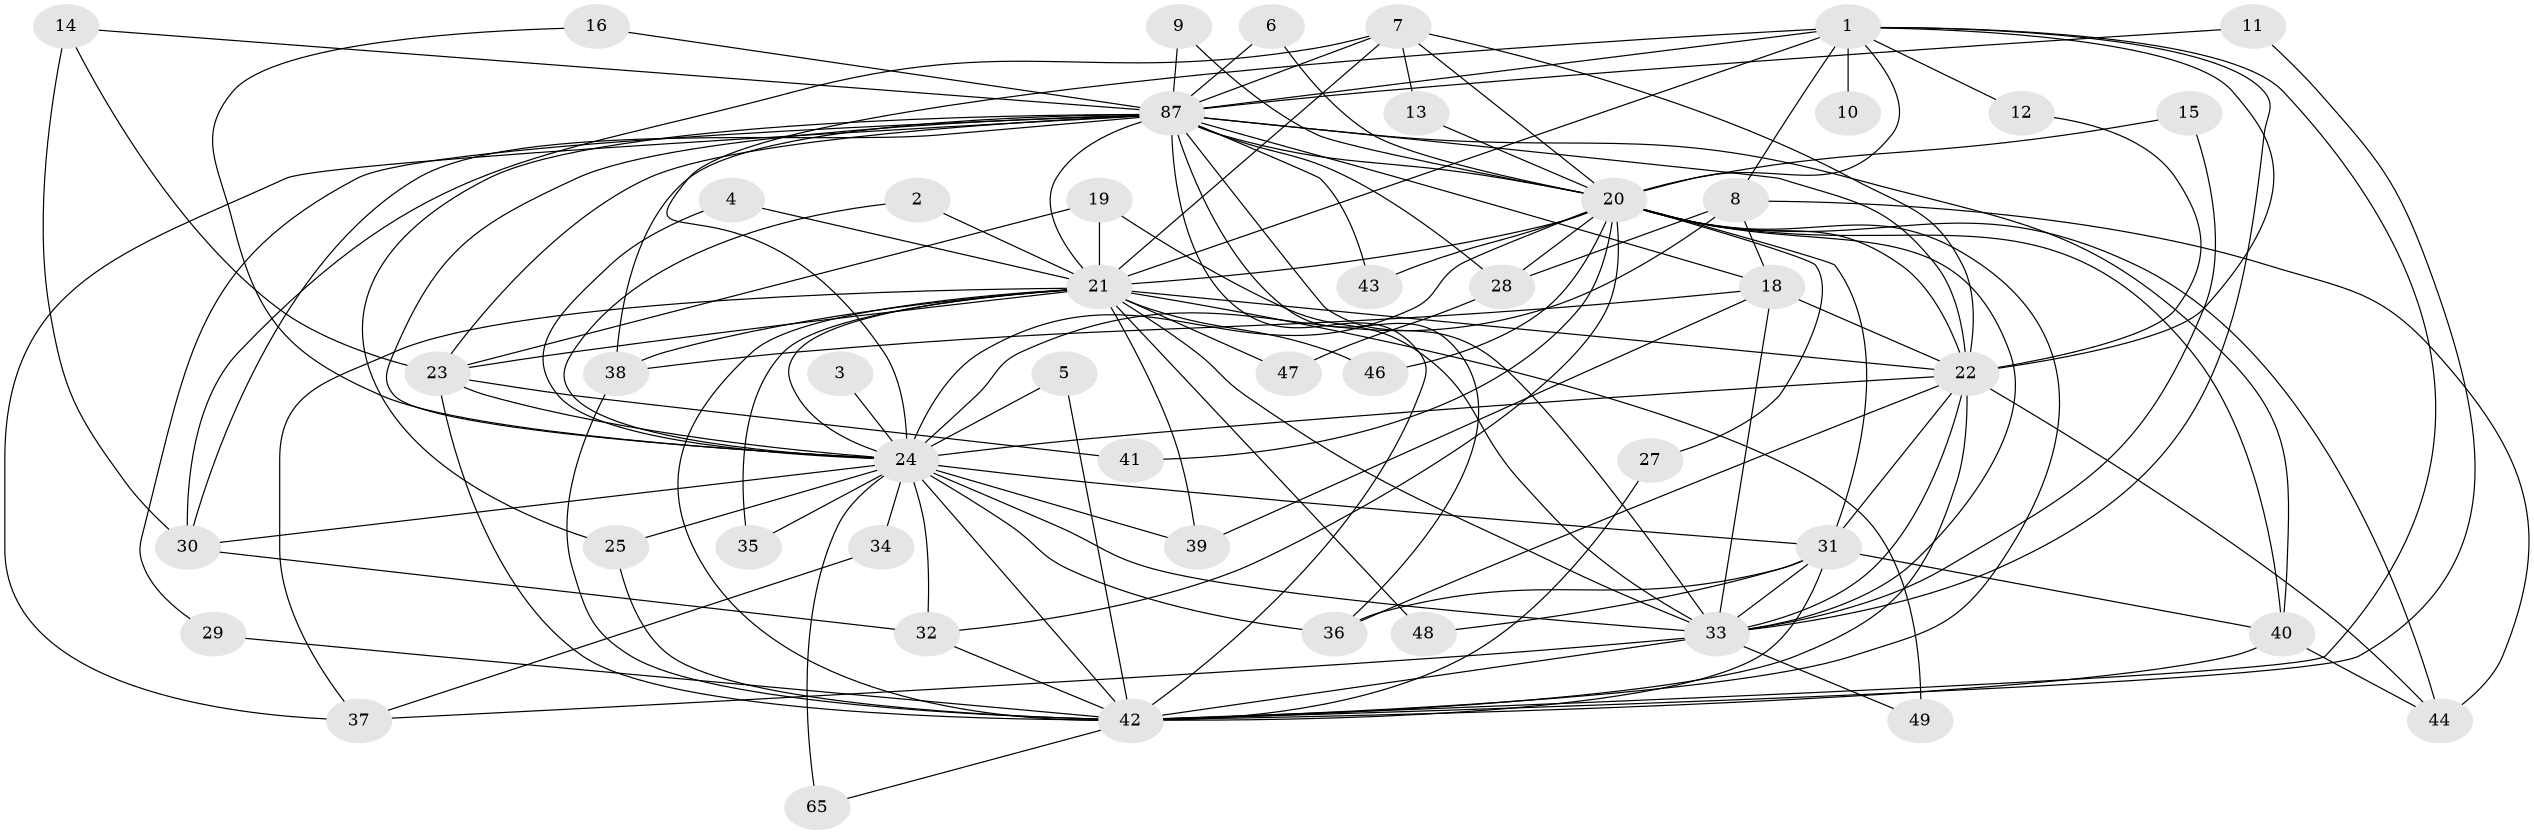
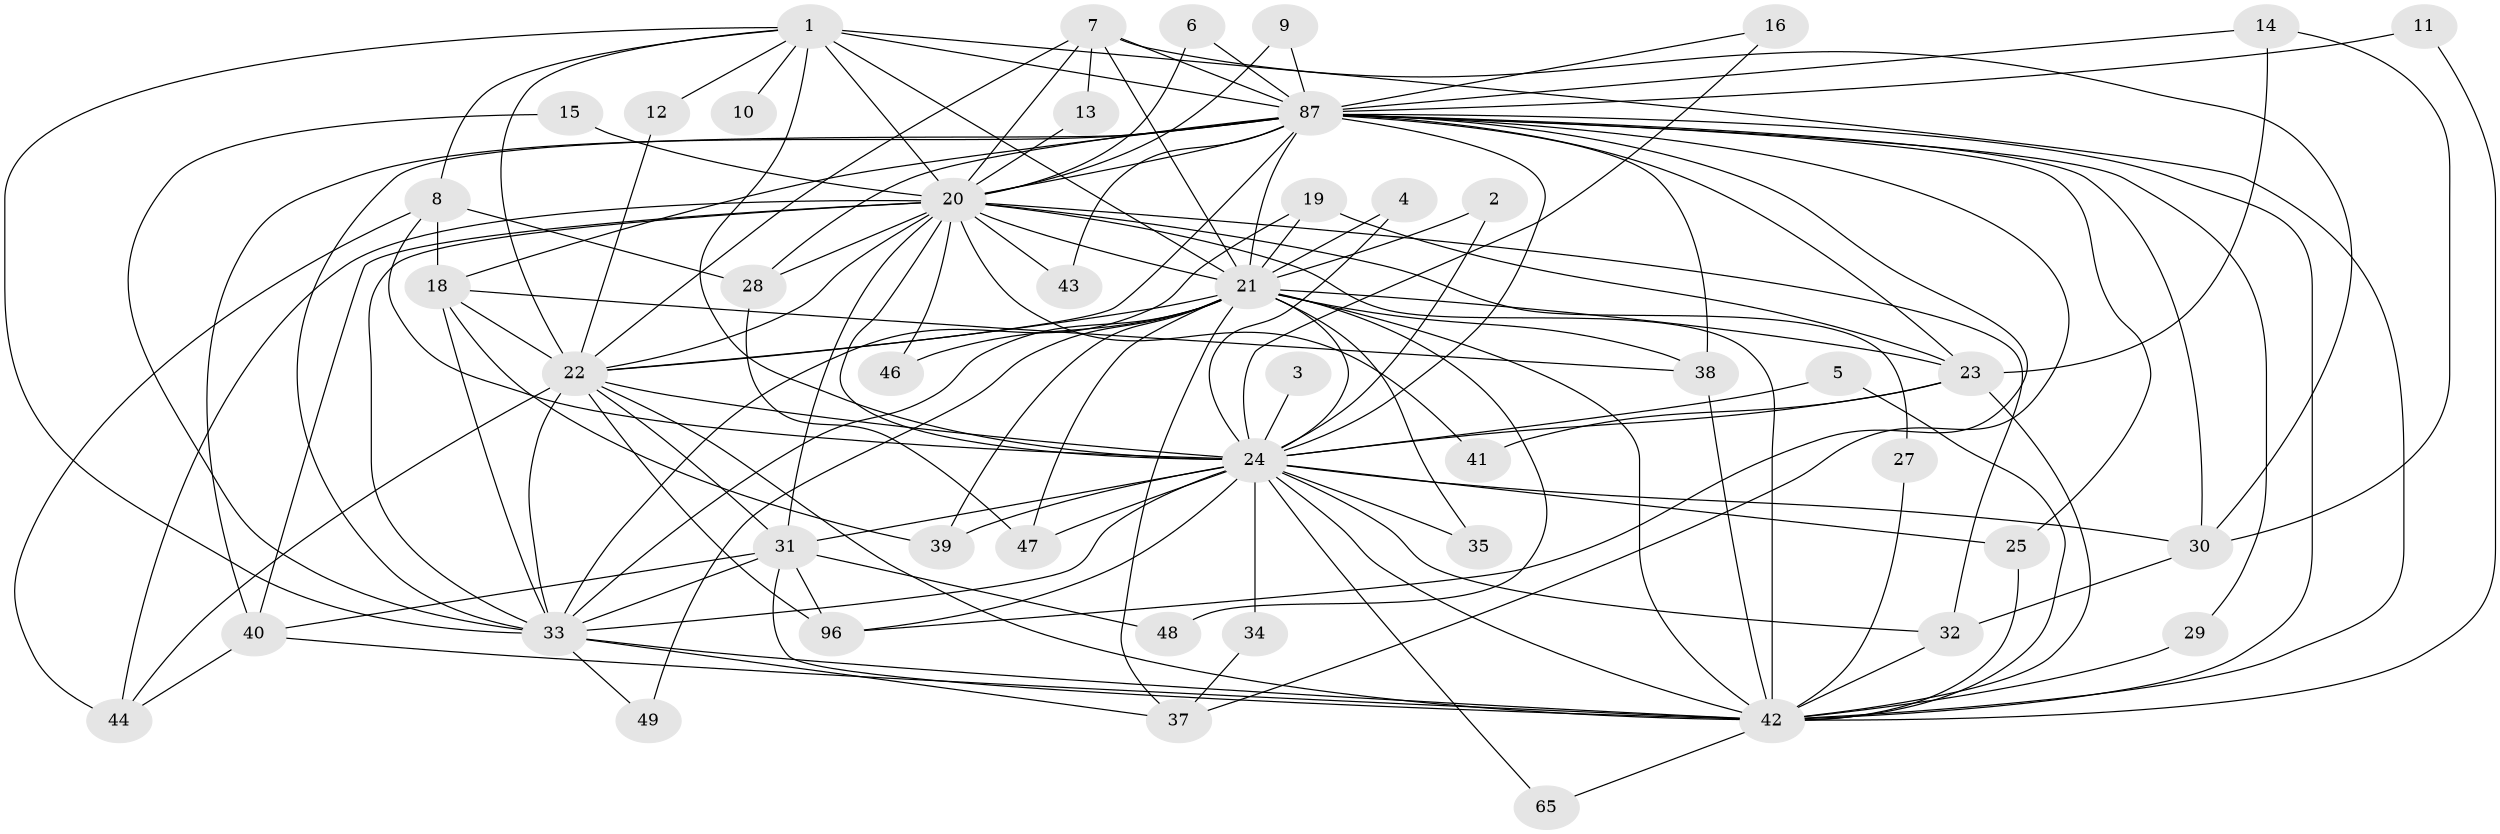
edge "24" -- "47": added
node "36": label "36" -> "96"
